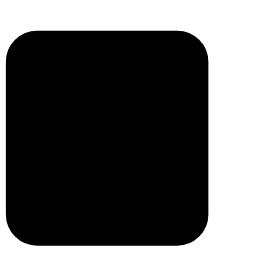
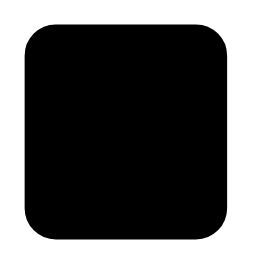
node "M": moved (107, 138) -> (126, 132)
